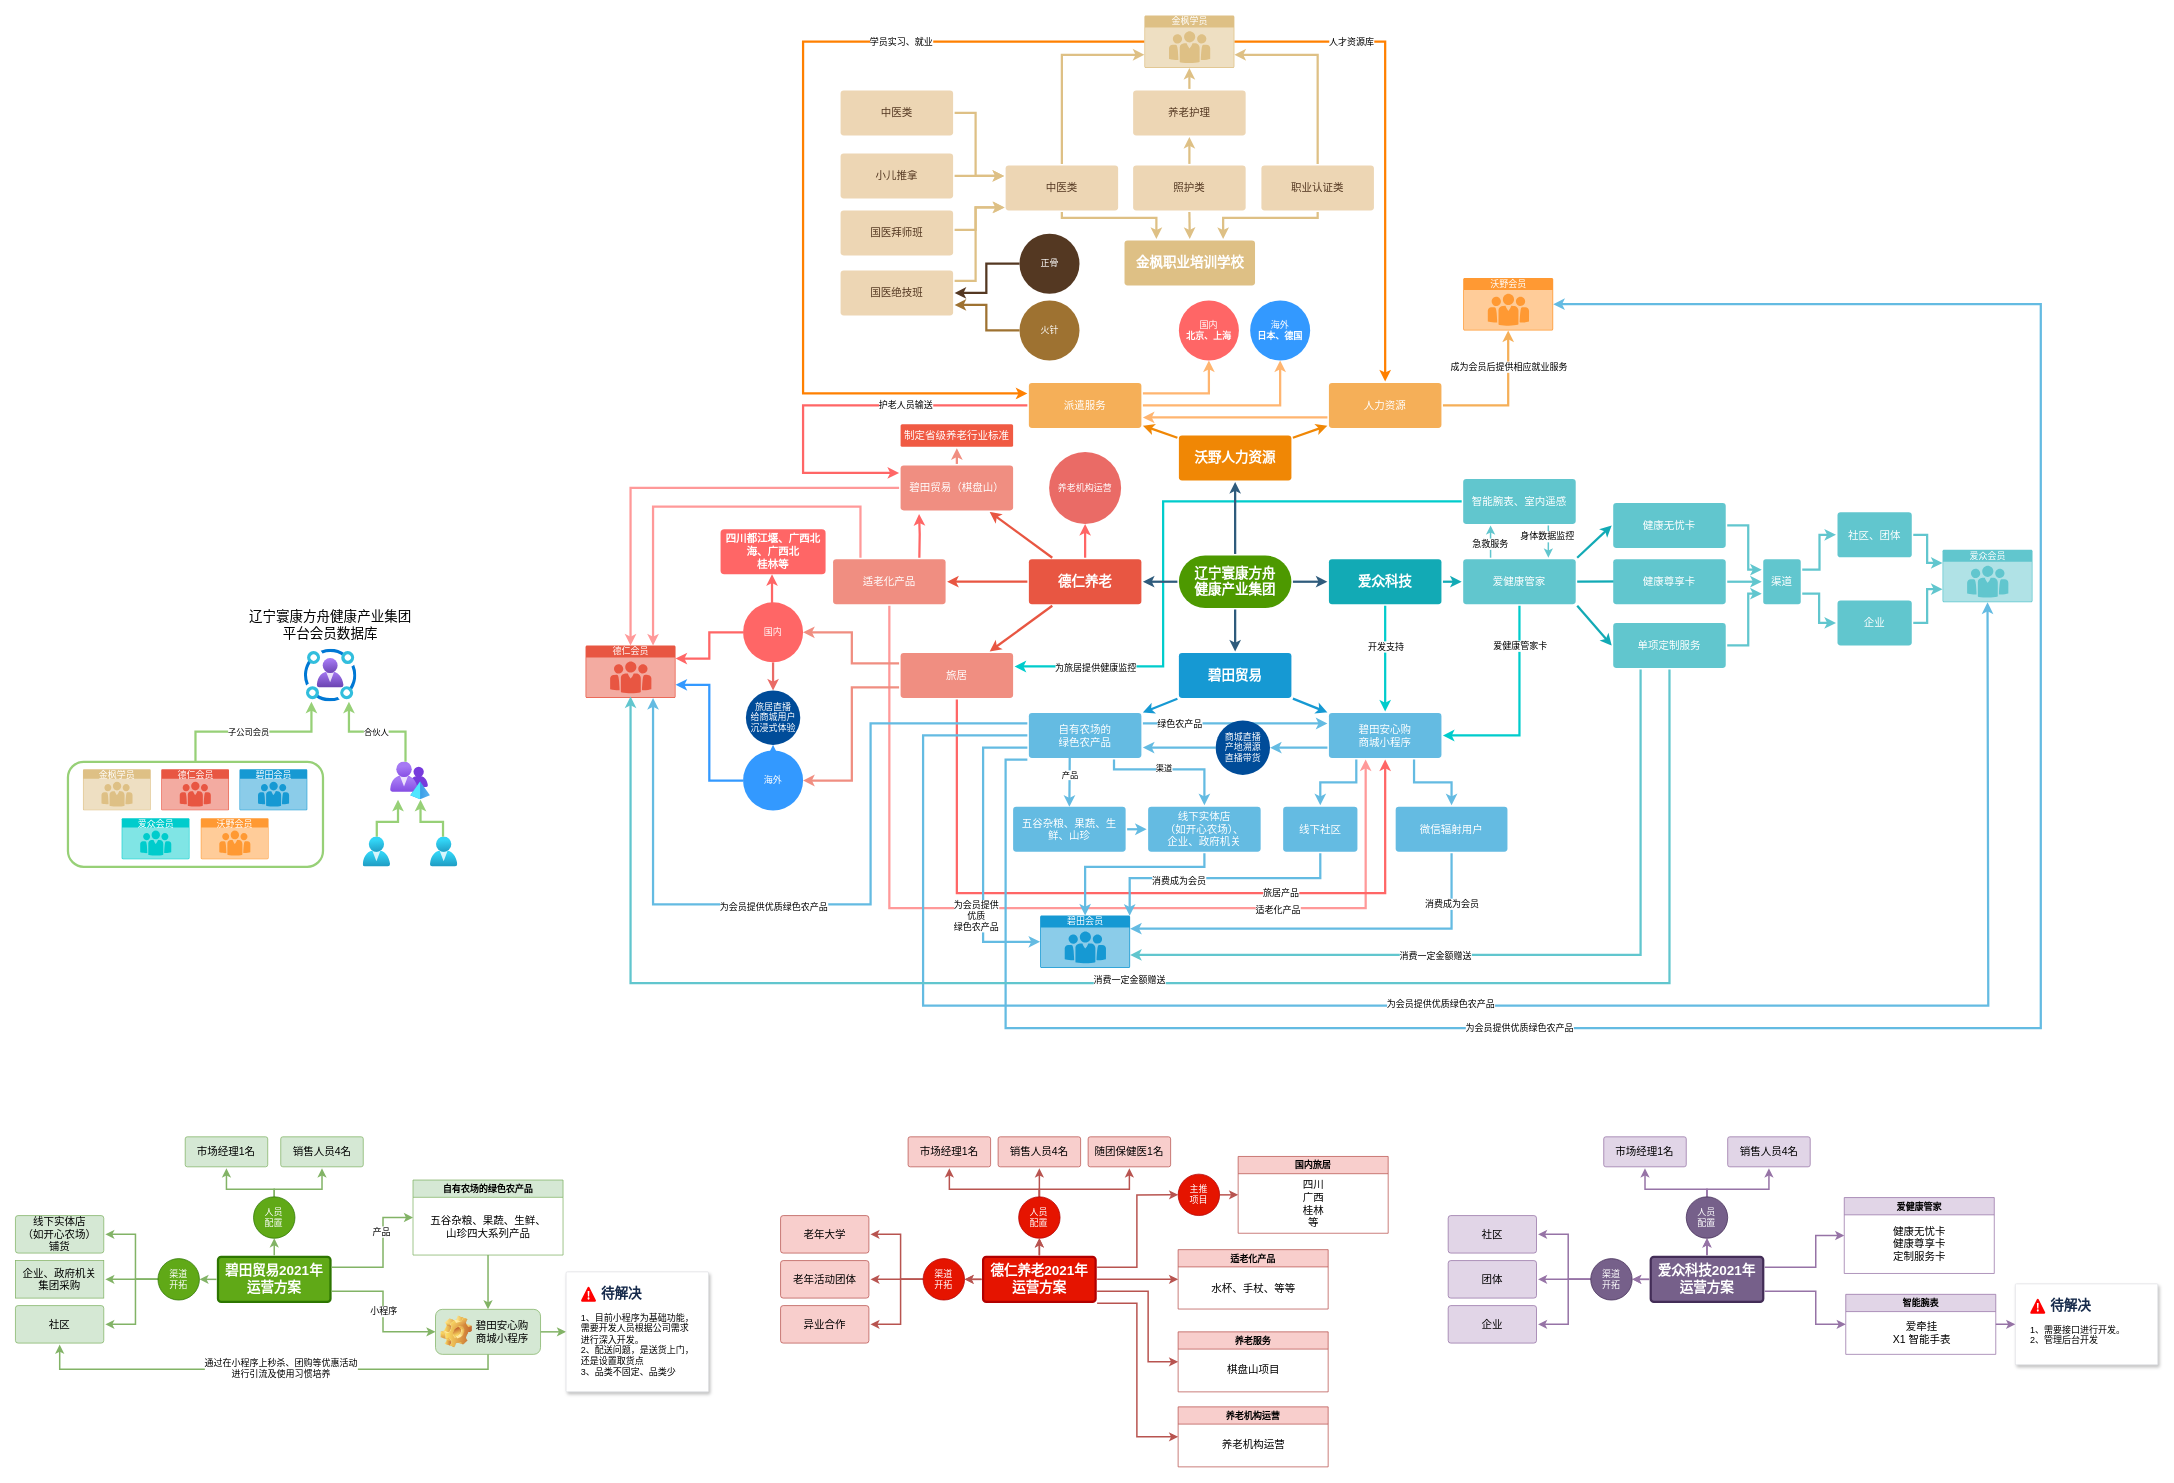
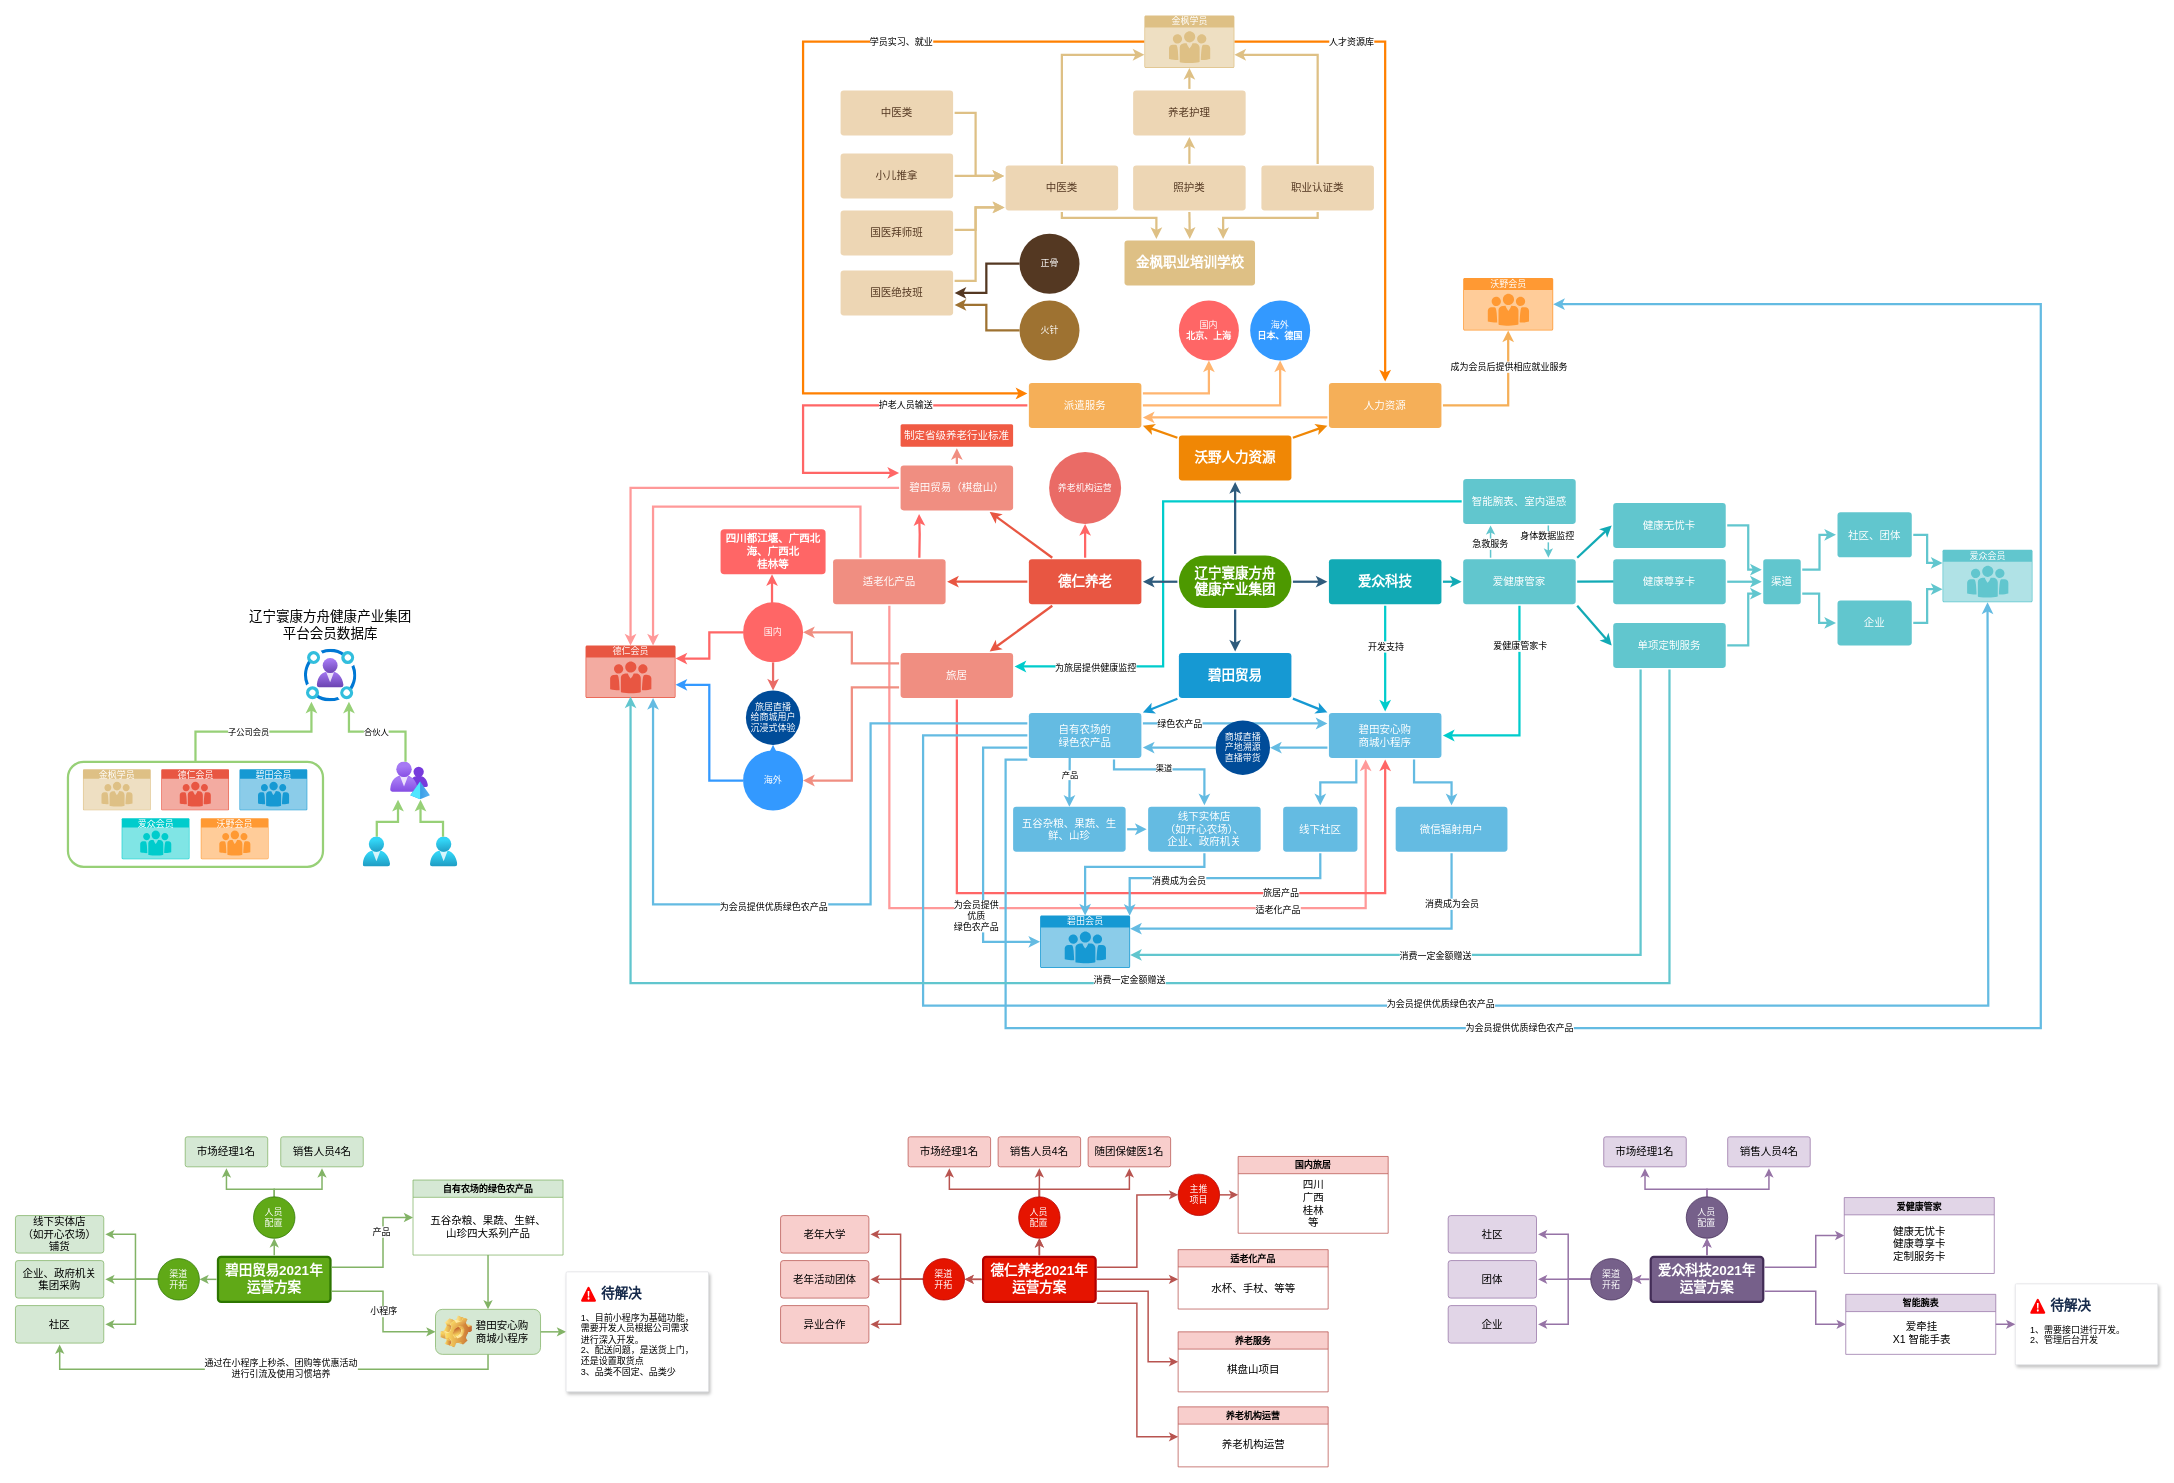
node "企业、政府机关集团采购": shape rectangle -> rounded rectangle
